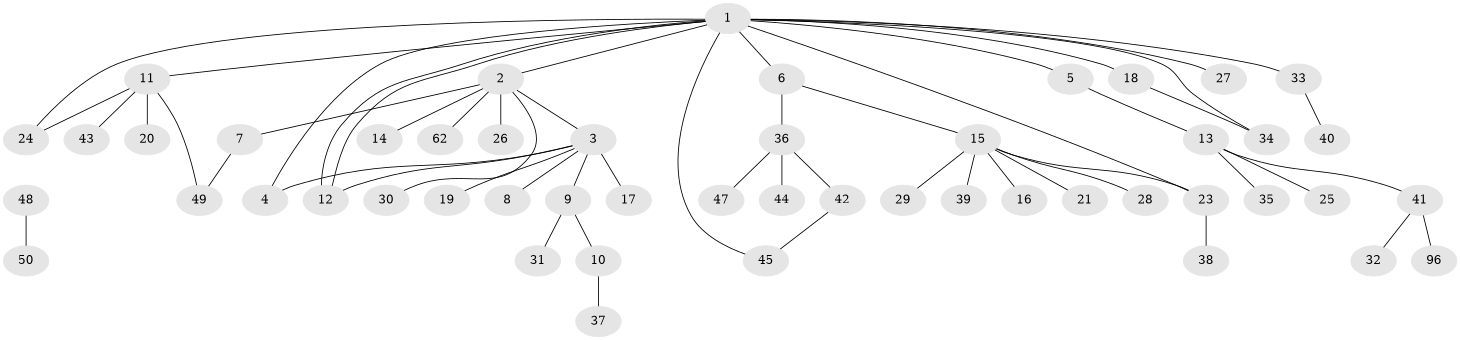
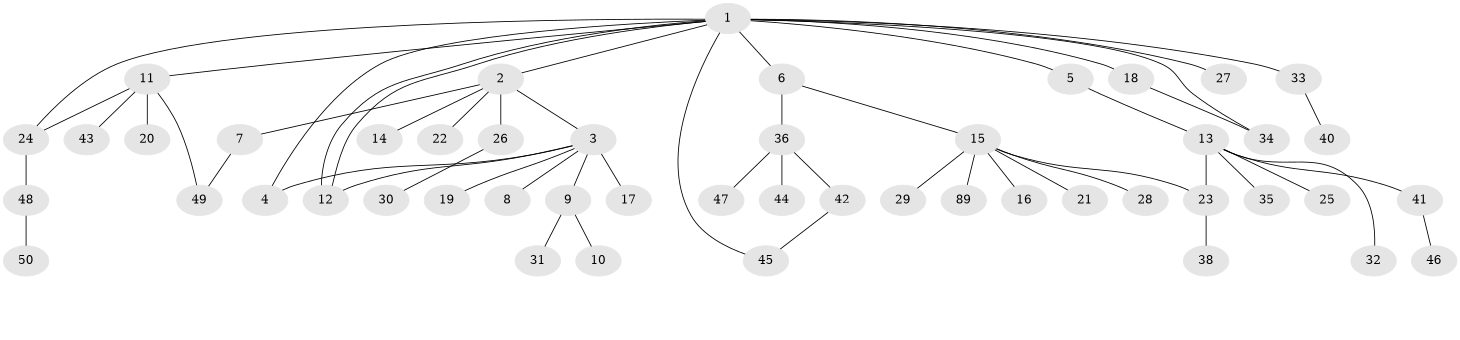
edge "1" -- "23": now "13" -- "23"
node "62": label "62" -> "22"
edge "24" -- "48": added
edge "2" -- "30": now "26" -- "30"
node "39": label "39" -> "89"
edge "41" -- "32": now "13" -- "32"
node "96": label "96" -> "46"
node "37": removed
